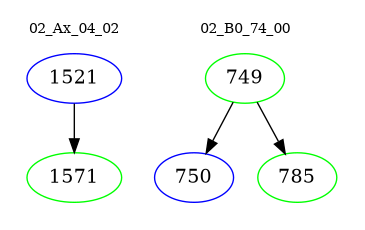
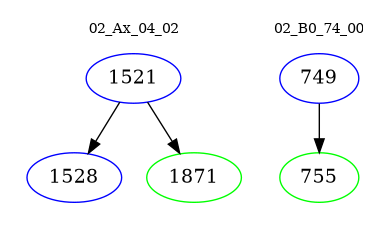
node "749": color green -> blue
node "1528": added
node "1571": label "1571" -> "1871"
node "750": removed
node "785": label "785" -> "755"
